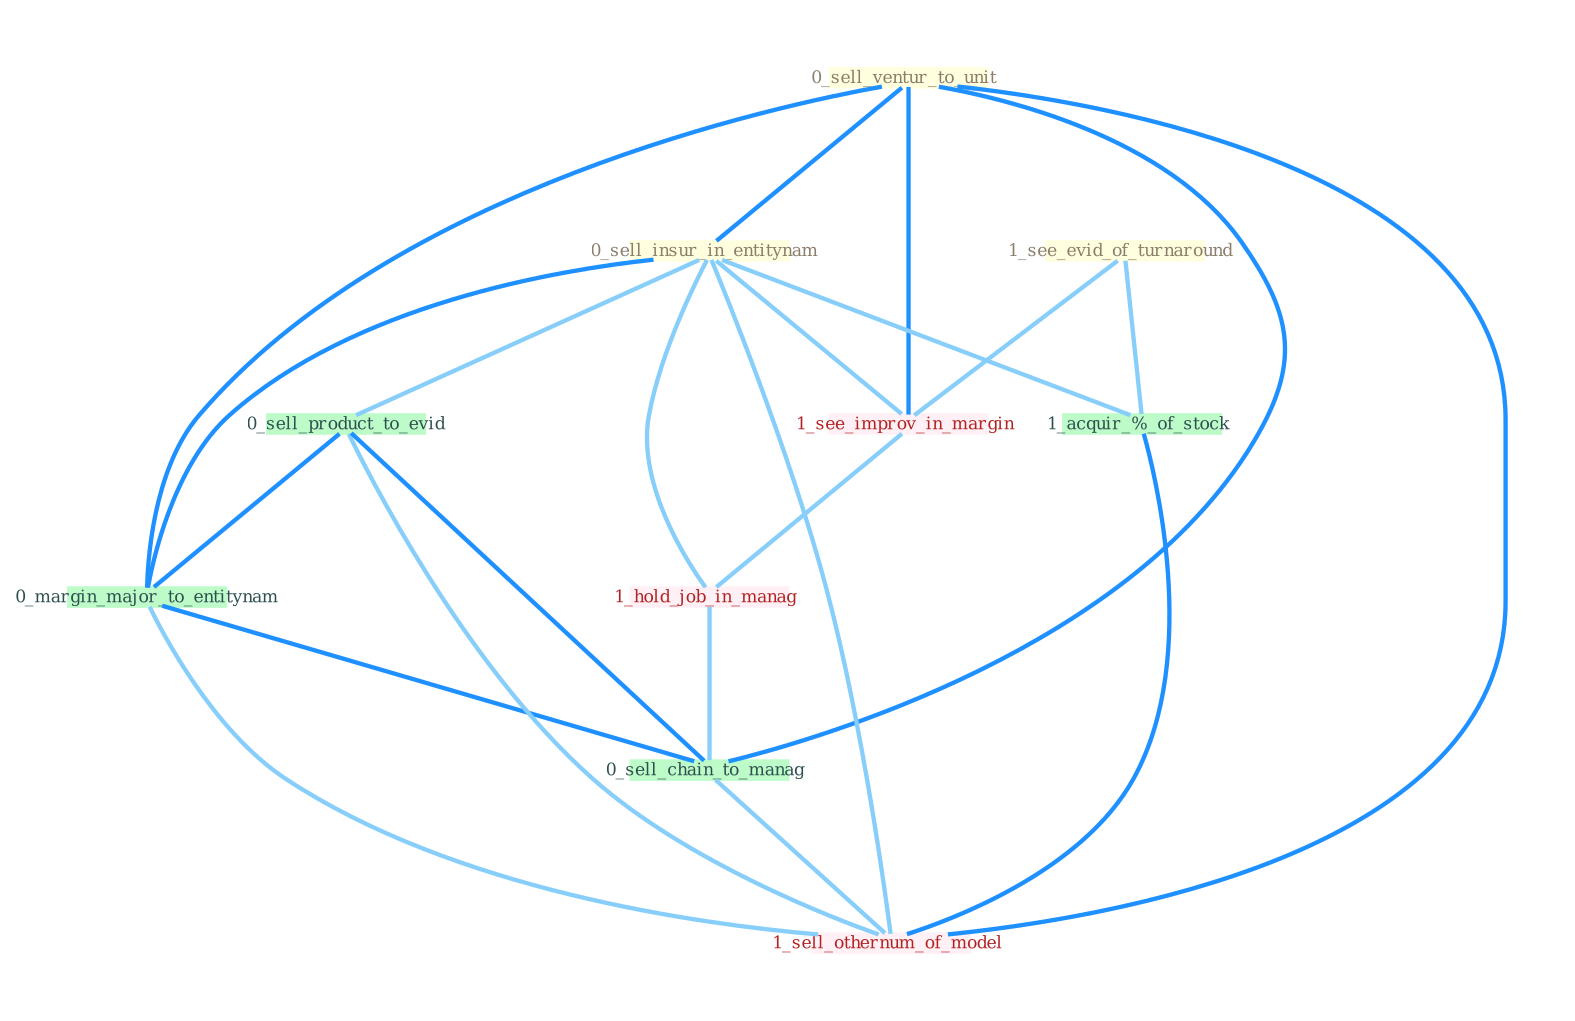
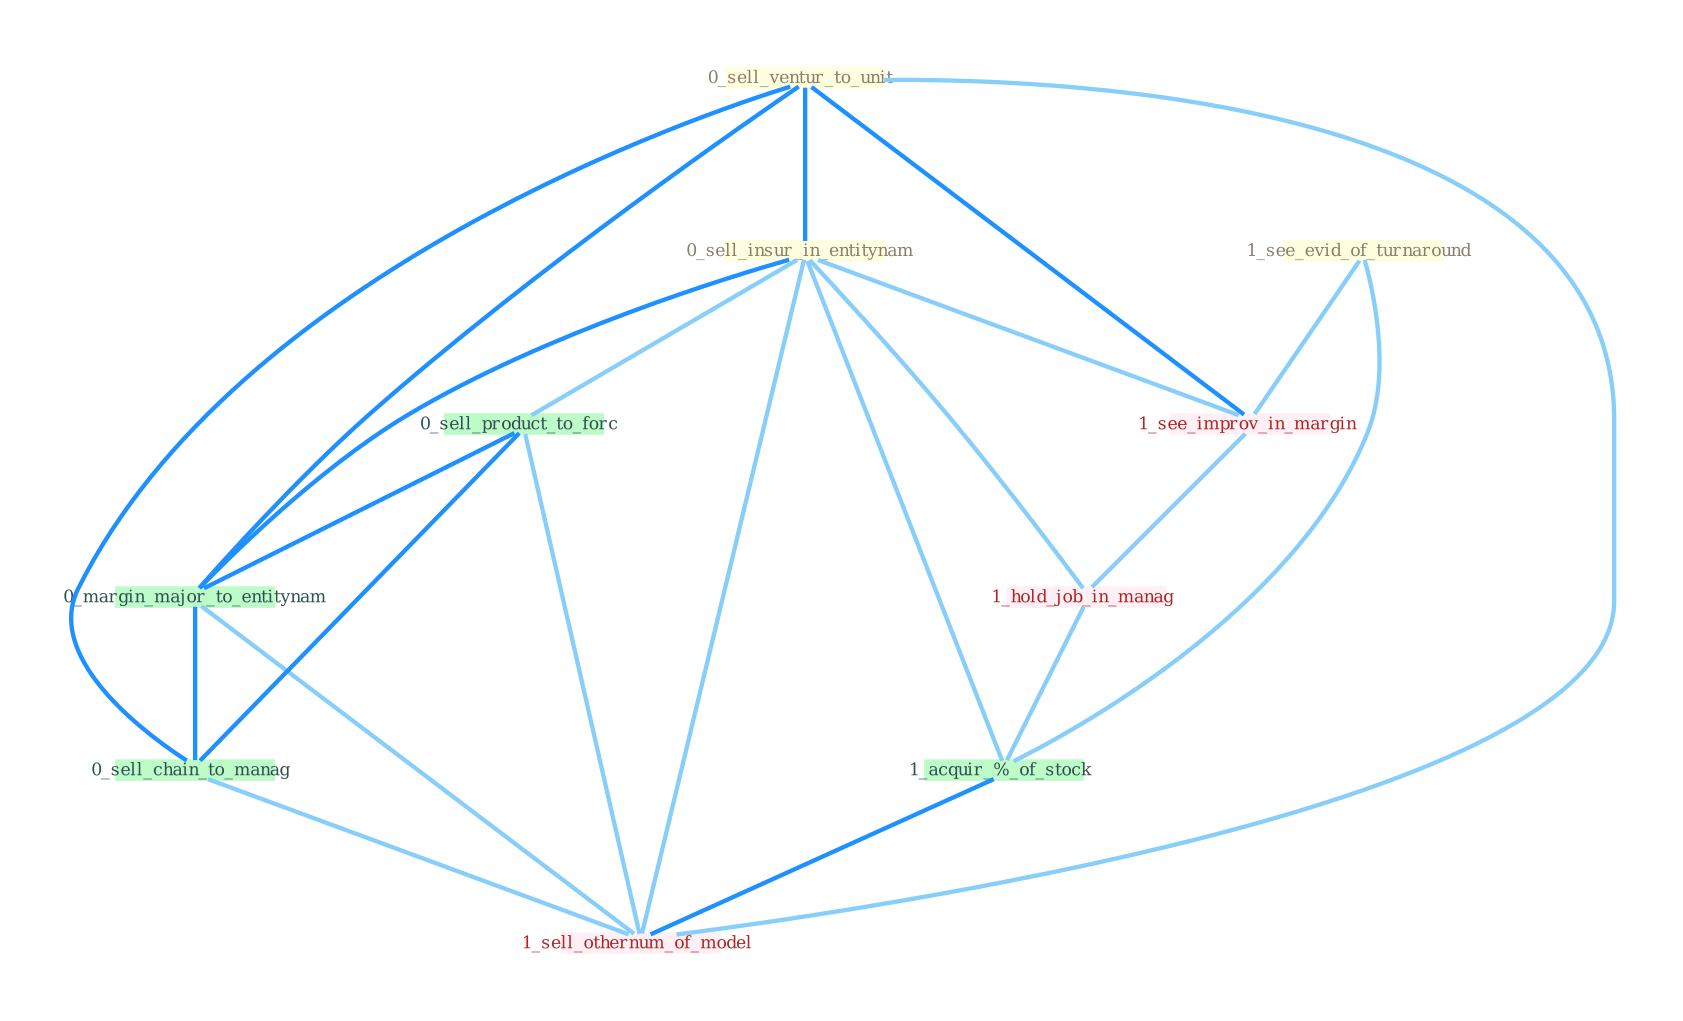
node "0_sell_product_to_evid": label "0_sell_product_to_evid" -> "0_sell_product_to_forc"
edge "0_sell_ventur_to_unit" -- "1_sell_othernum_of_model": color #1e90ff -> #87cefa
edge "1_hold_job_in_manag" -- "0_sell_chain_to_manag": now "1_hold_job_in_manag" -- "1_acquir_%_of_stock"
